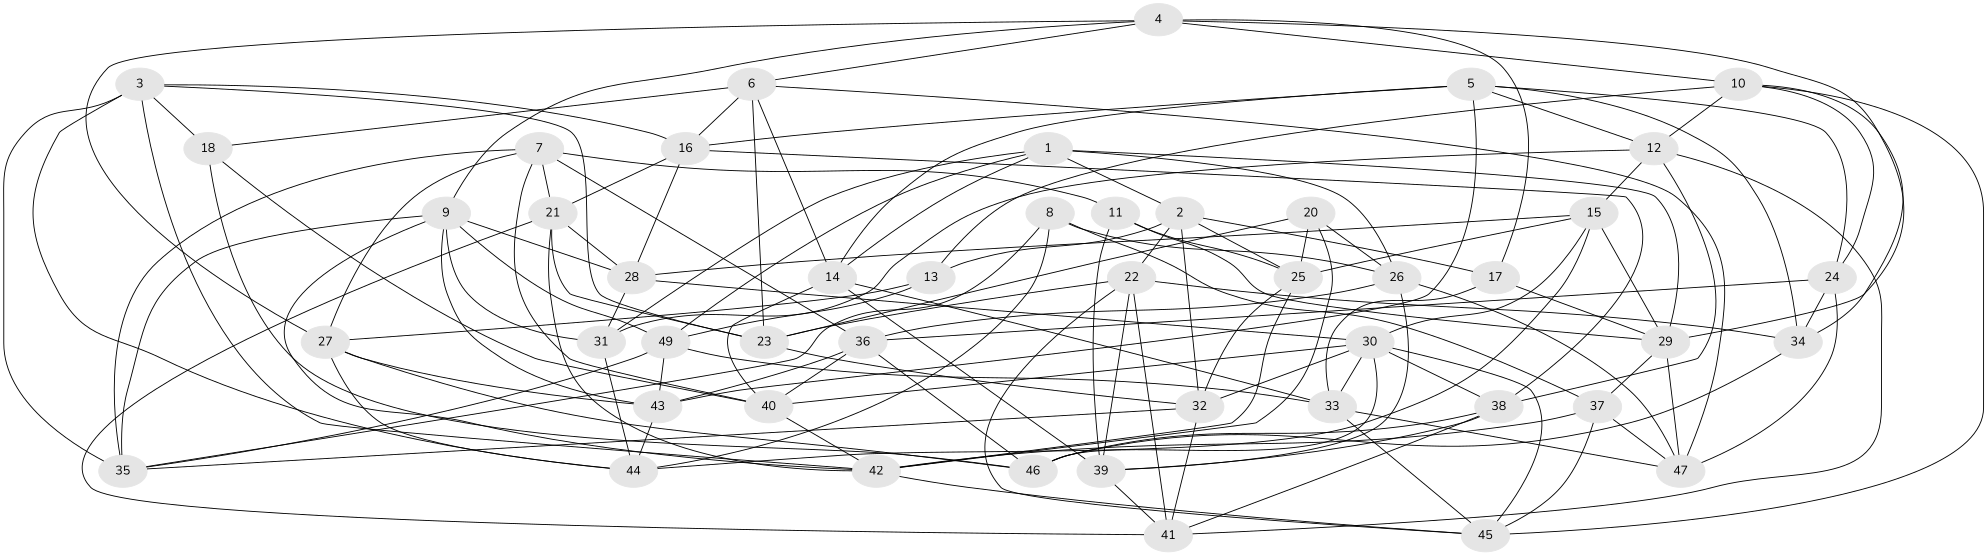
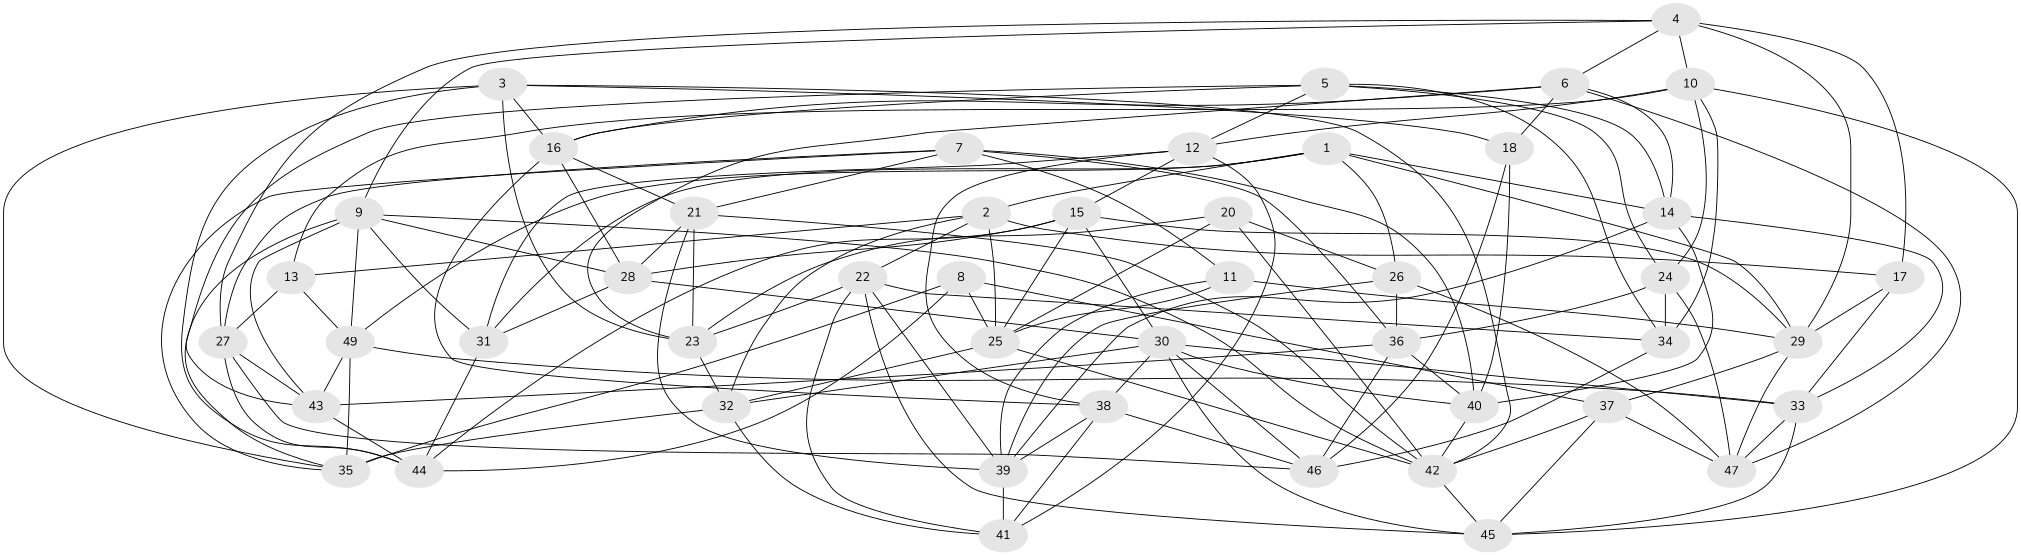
edge "8" -- "26": now "8" -- "25"
edge "21" -- "41": now "21" -- "39"
